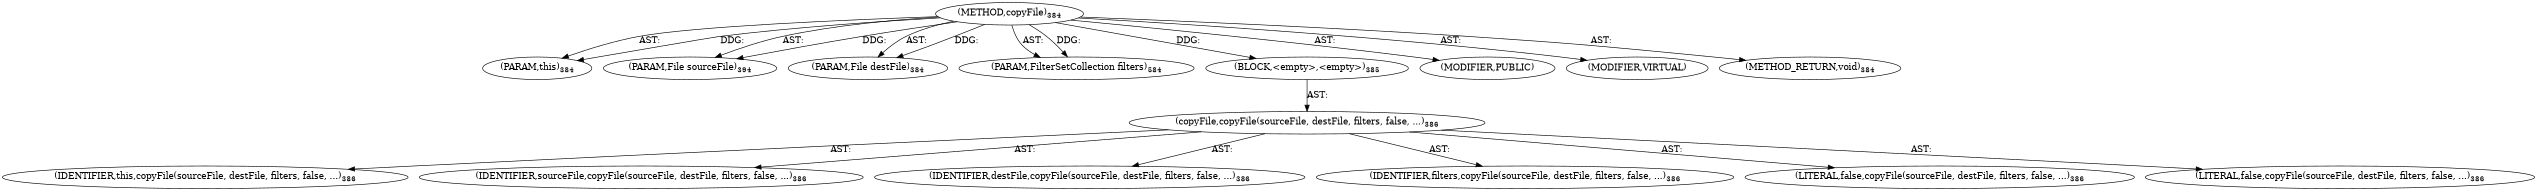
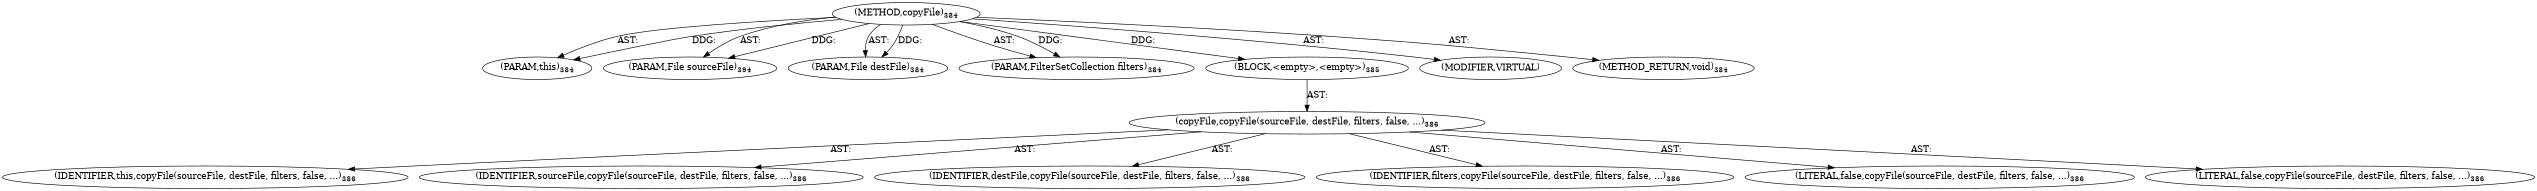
node "(PARAM,FilterSetCollection filters)": text "584" -> "384"
node "(MODIFIER,PUBLIC)": removed
